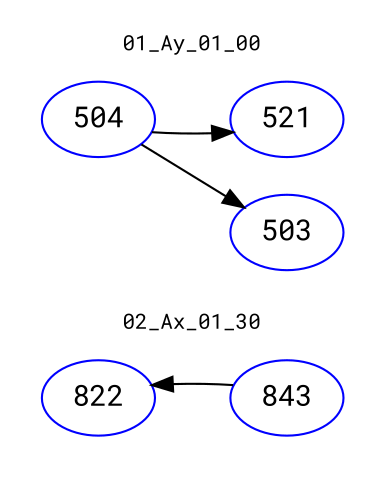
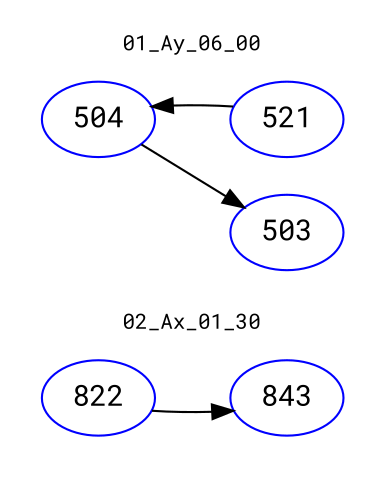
cluster "01_Ay_01_00": label "01_Ay_01_00" -> "01_Ay_06_00"
edge "504" -> "521": reversed
edge "843" -> "822": reversed
